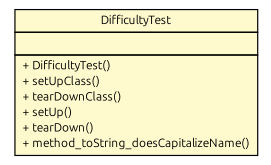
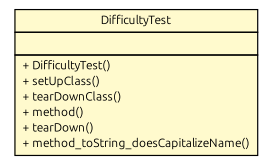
node "DifficultyTest": text "+ setUp()" -> "+ method()"
